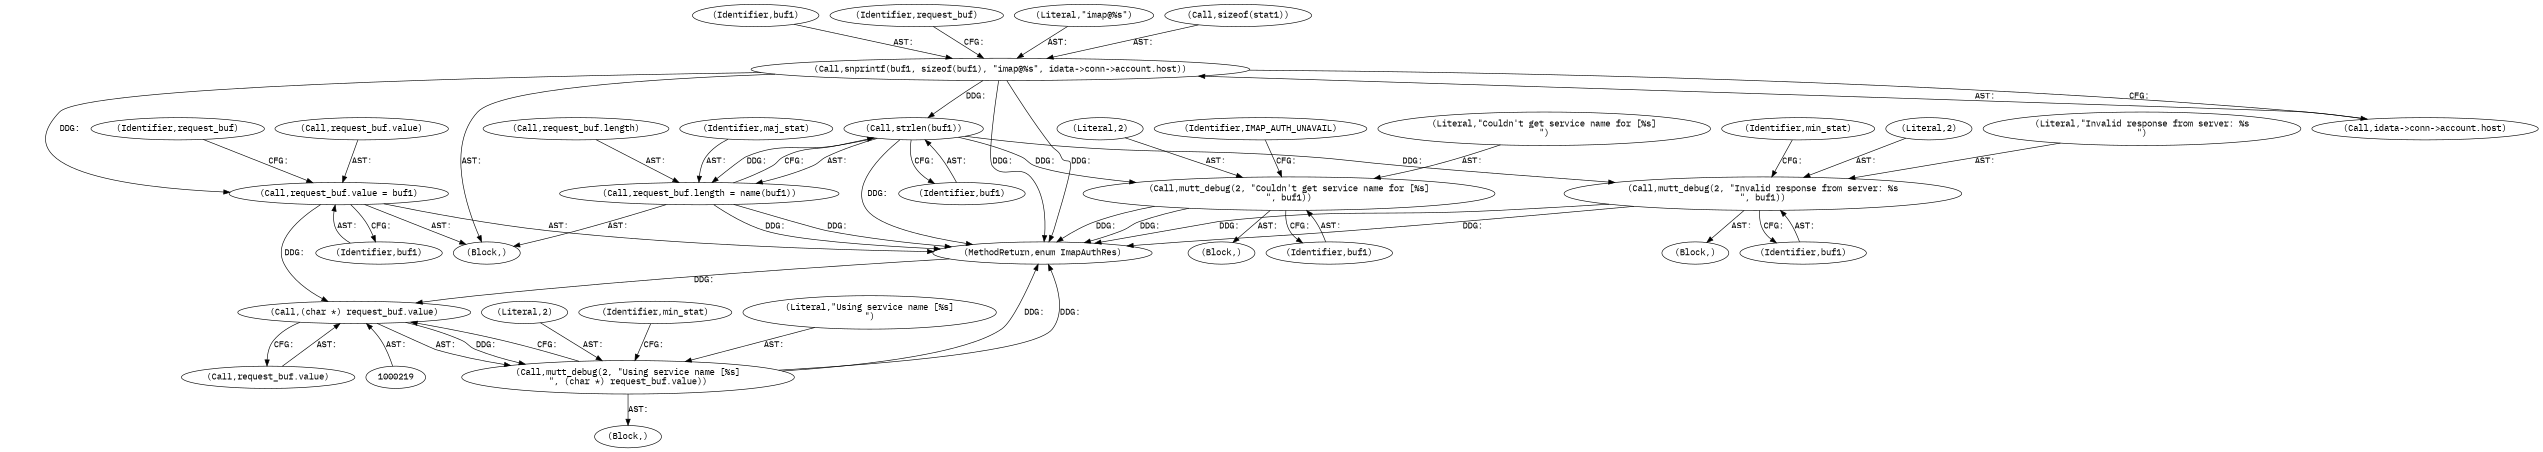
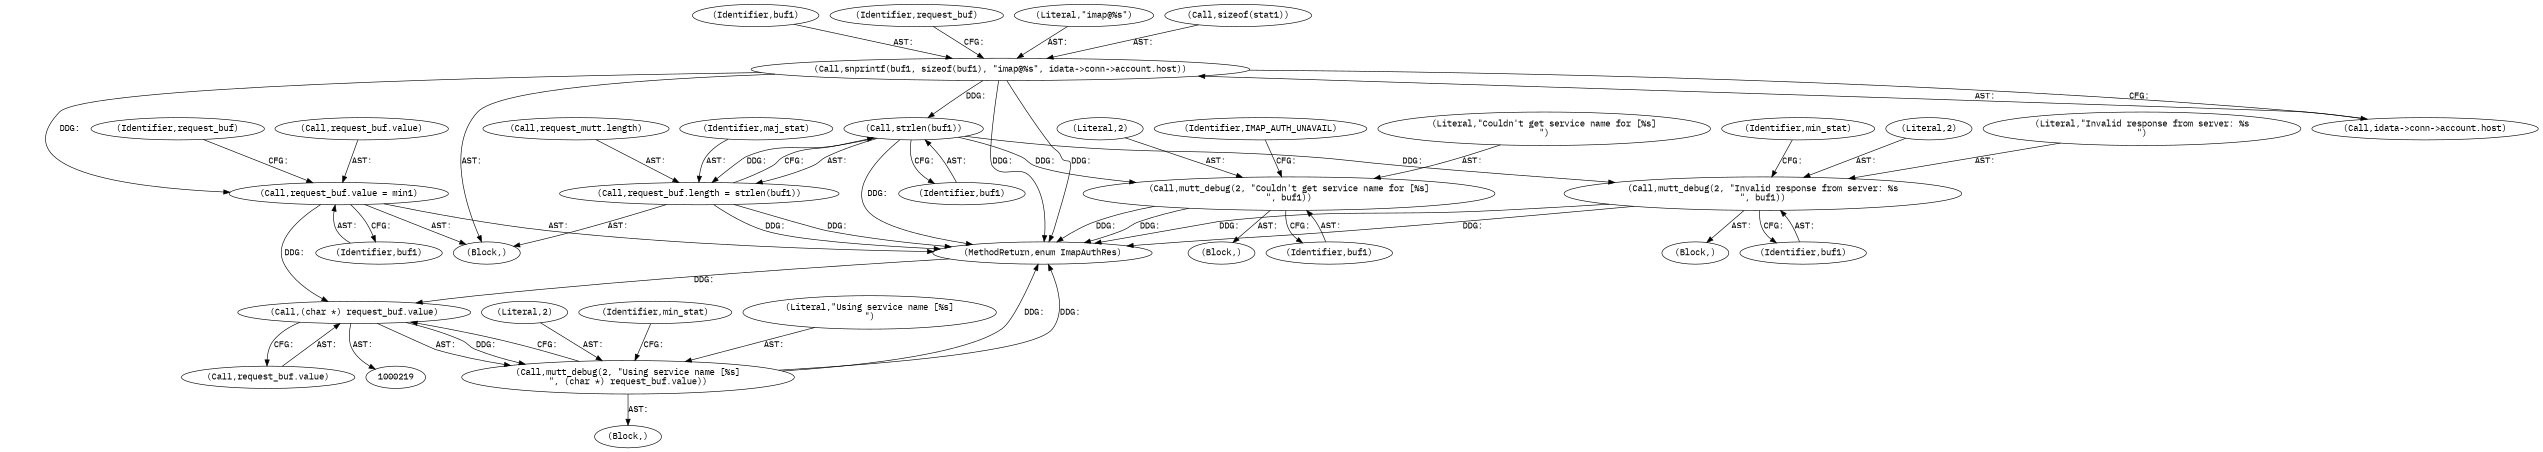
node "(Call,request_buf.length)": label "(Call,request_buf.length)" -> "(Call,request_mutt.length)"
node "(Call,request_buf.value = buf1)": label "(Call,request_buf.value = buf1)" -> "(Call,request_buf.value = min1)"
node "(Call,request_buf.length = name(buf1))": label "(Call,request_buf.length = name(buf1))" -> "(Call,request_buf.length = strlen(buf1))"
edge "1000219" -> "(Call,(char *) request_buf.value)": reversed
